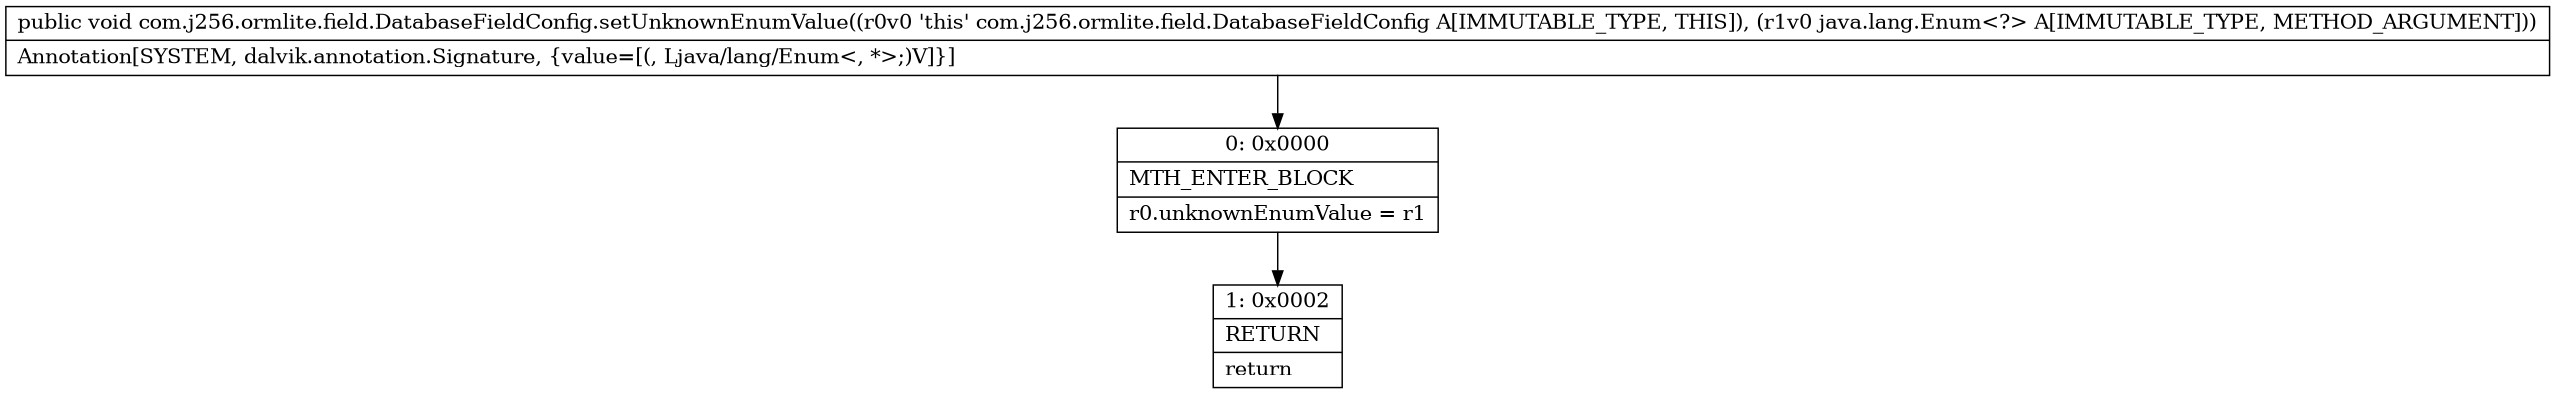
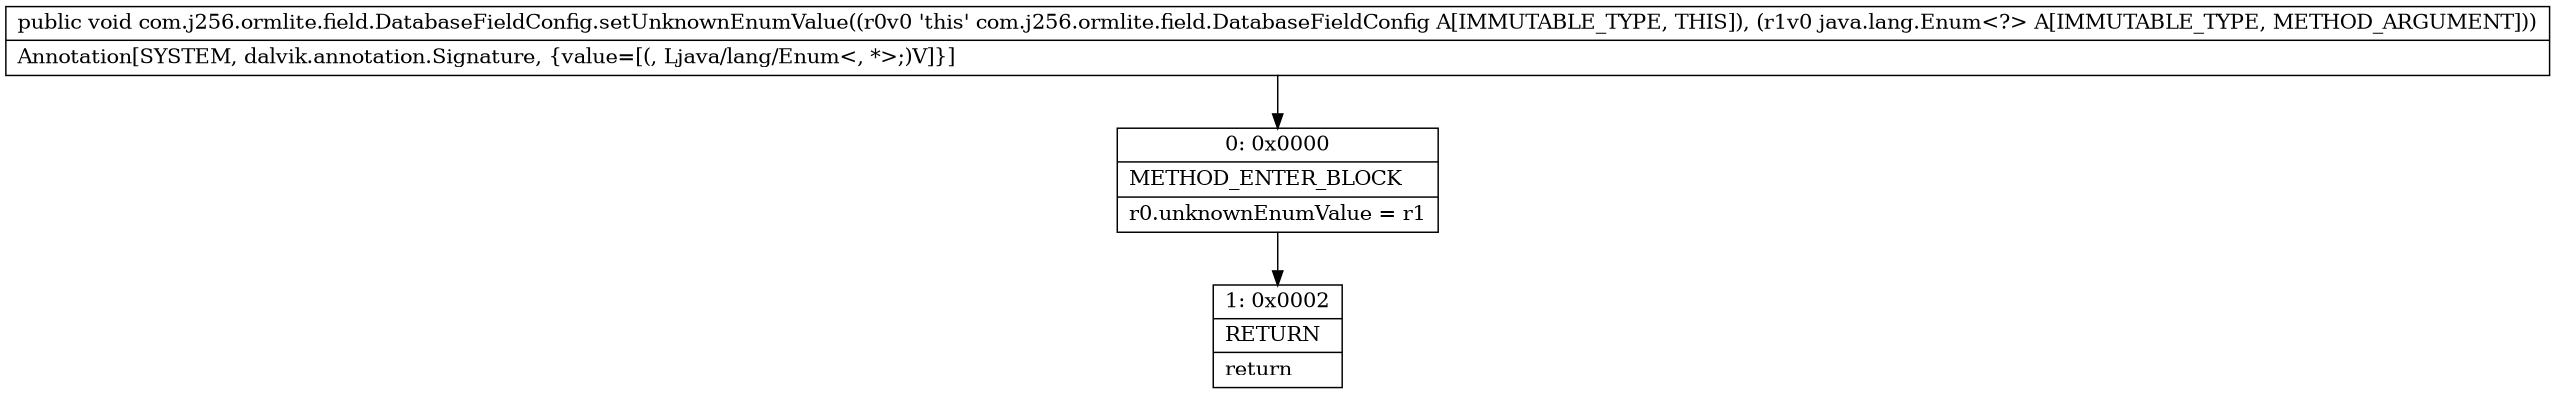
node "0: 0x0000": text "MTH_ENTER_BLOCK" -> "METHOD_ENTER_BLOCK"
